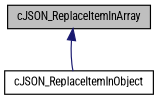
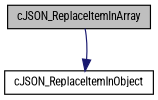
edge "cJSON_ReplaceItemInObject" -> "cJSON_ReplaceItemInArray": reversed
